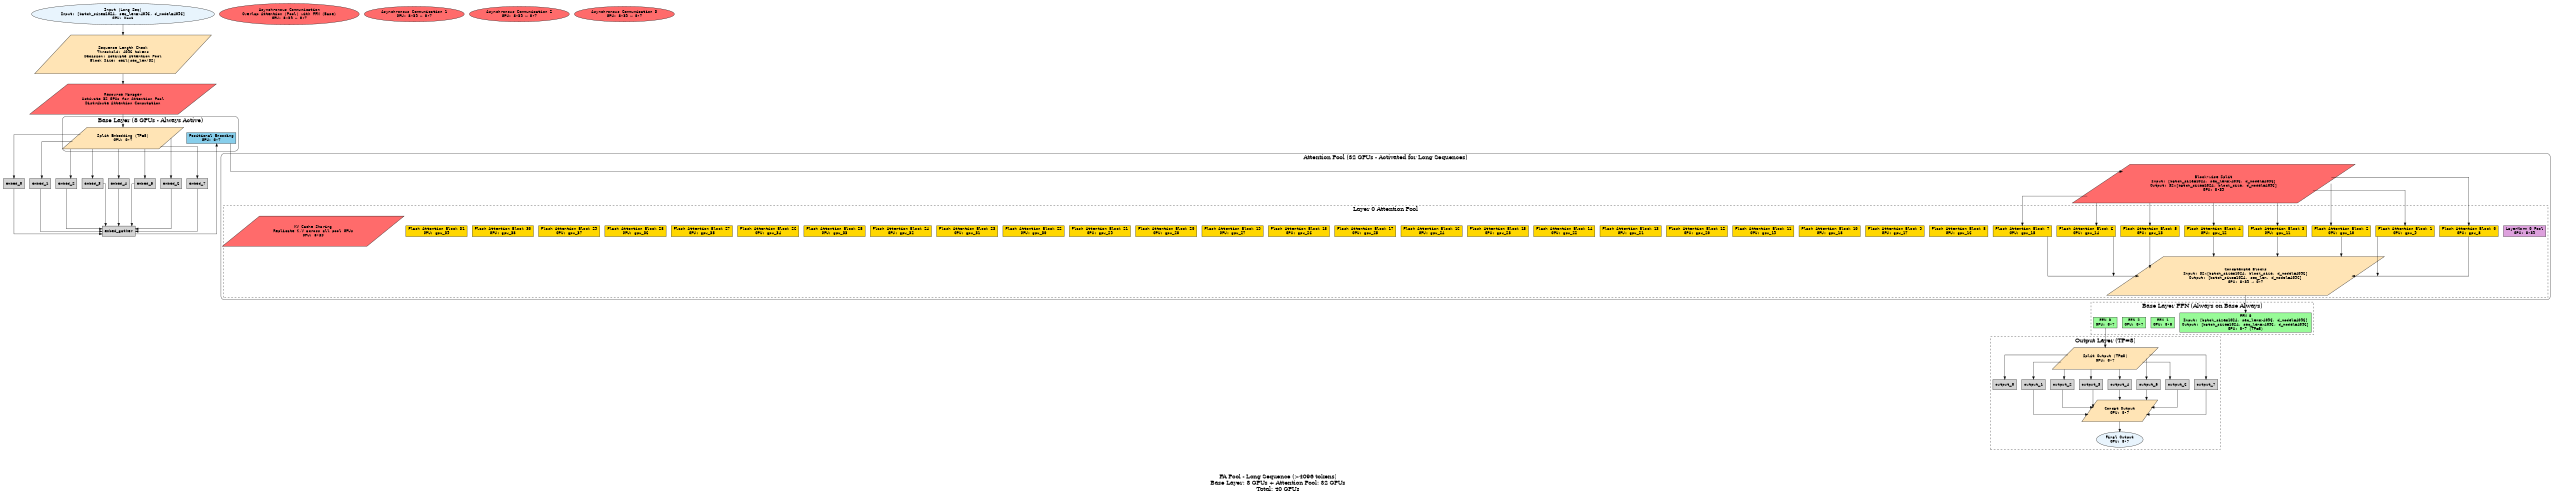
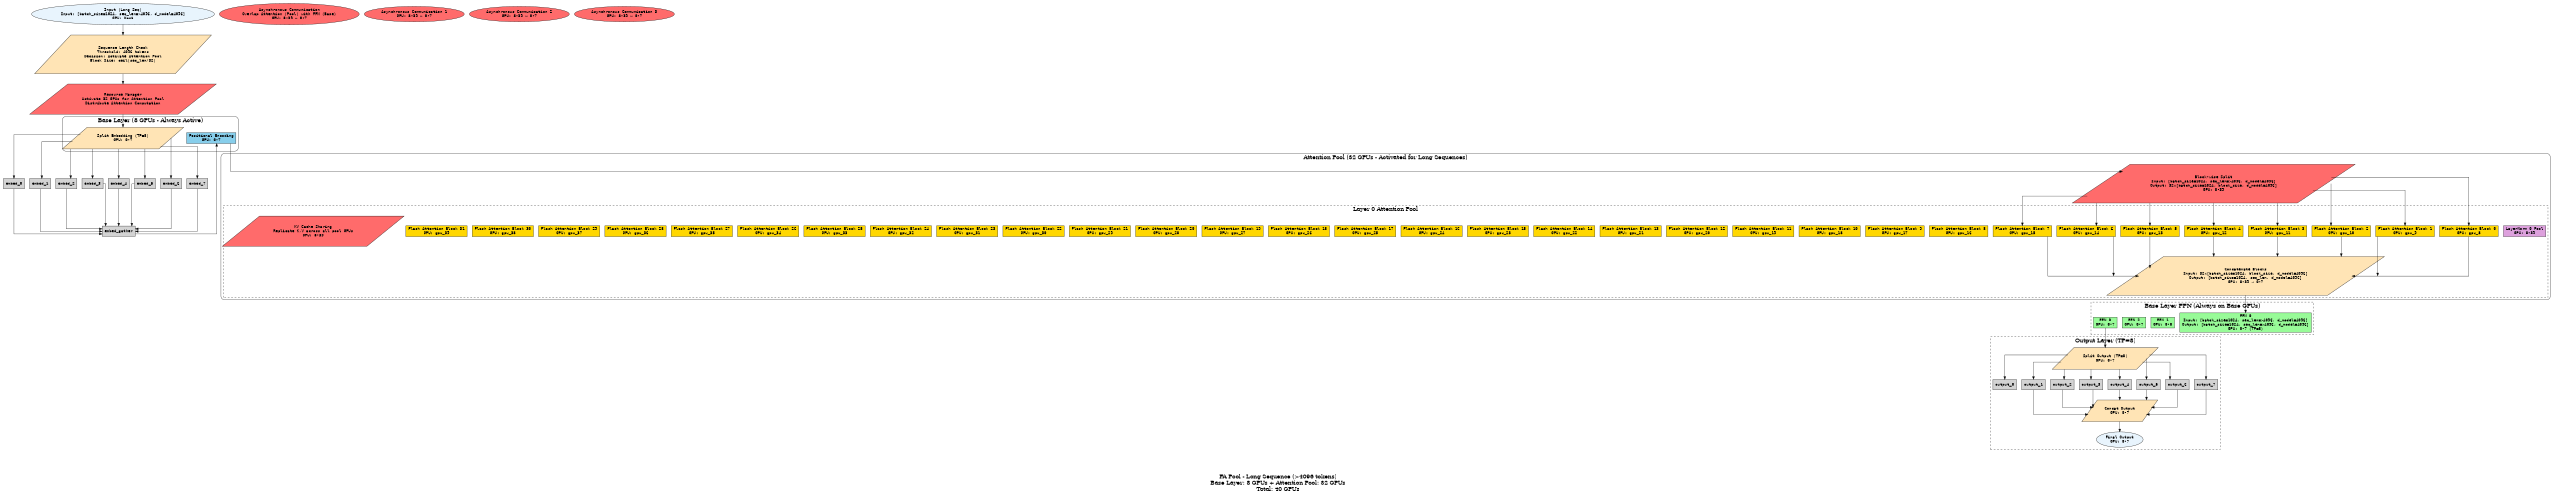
cluster "Base Layer FFN (Always on Base Always)": label "Base Layer FFN (Always on Base Always)" -> "Base Layer FFN (Always on Base GPUs)"
